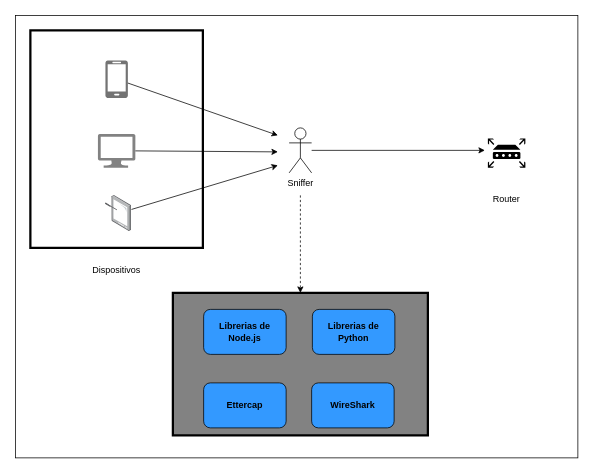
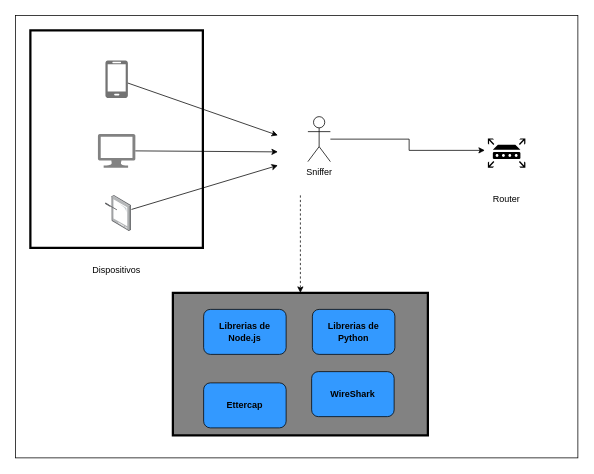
node "Sniffer": moved (300, 150) -> (319, 139)
node "WireShark": moved (353, 405) -> (353, 394)
